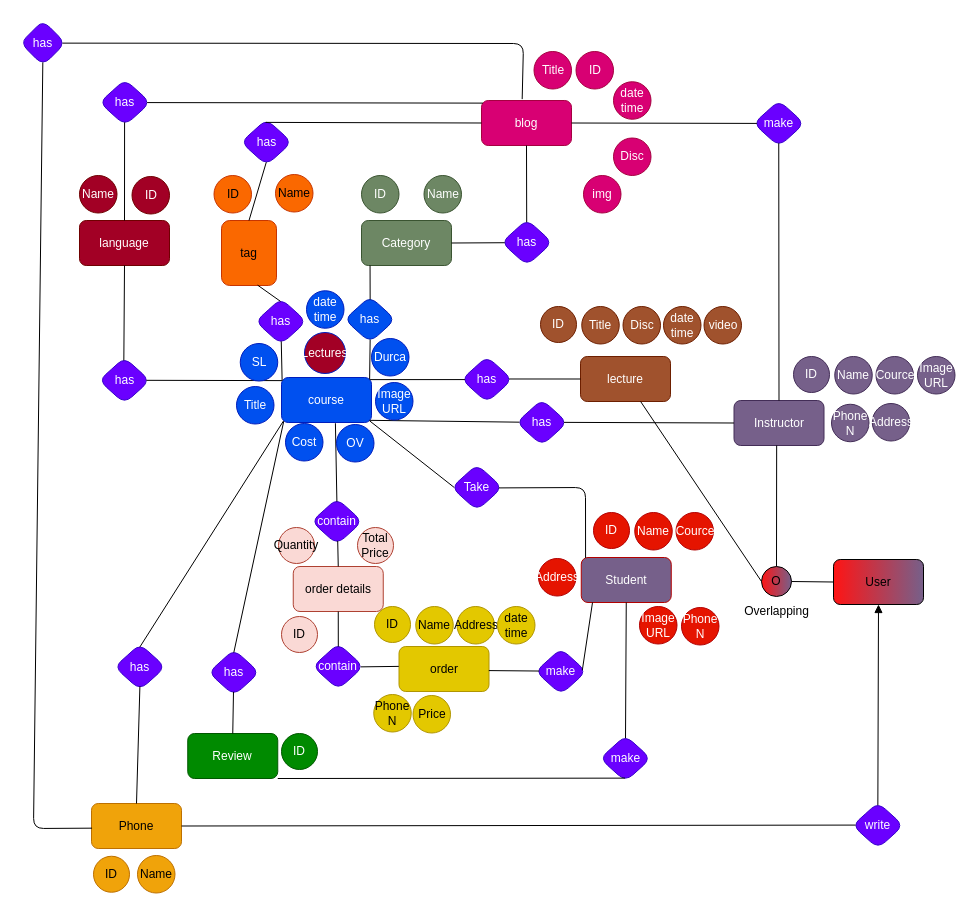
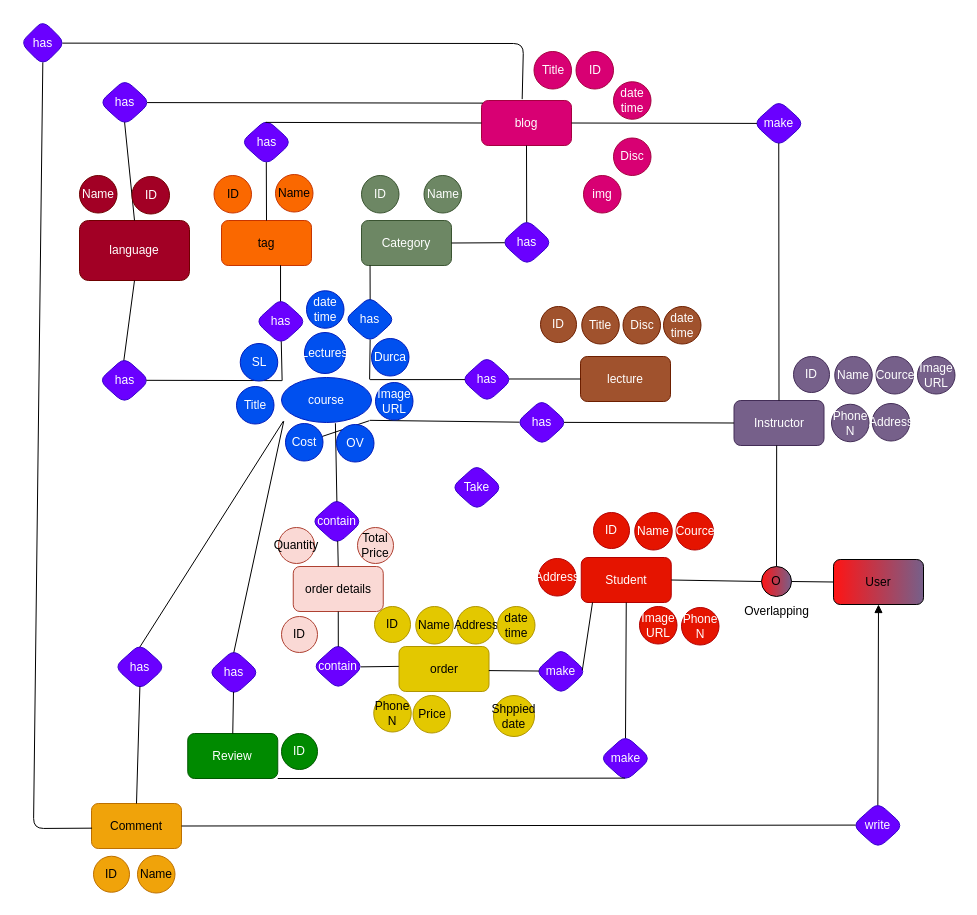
node "language": size 90x45 -> 110x60
node "tag": size 55x65 -> 90x45
node "video": removed
node "Lectures": fillcolor #a20025 -> #0050ef
node "course": shape rounded rectangle -> ellipse
edge "course" -- "Take": now "course" -- "Cost"
edge "Take" -- "Student": removed
edge "lecture" -- "O": now "Student" -- "O"
node "Student": fillcolor #76608a -> #e51400
node "Shppied date": added
node "Phone": label "Phone" -> "Comment"
